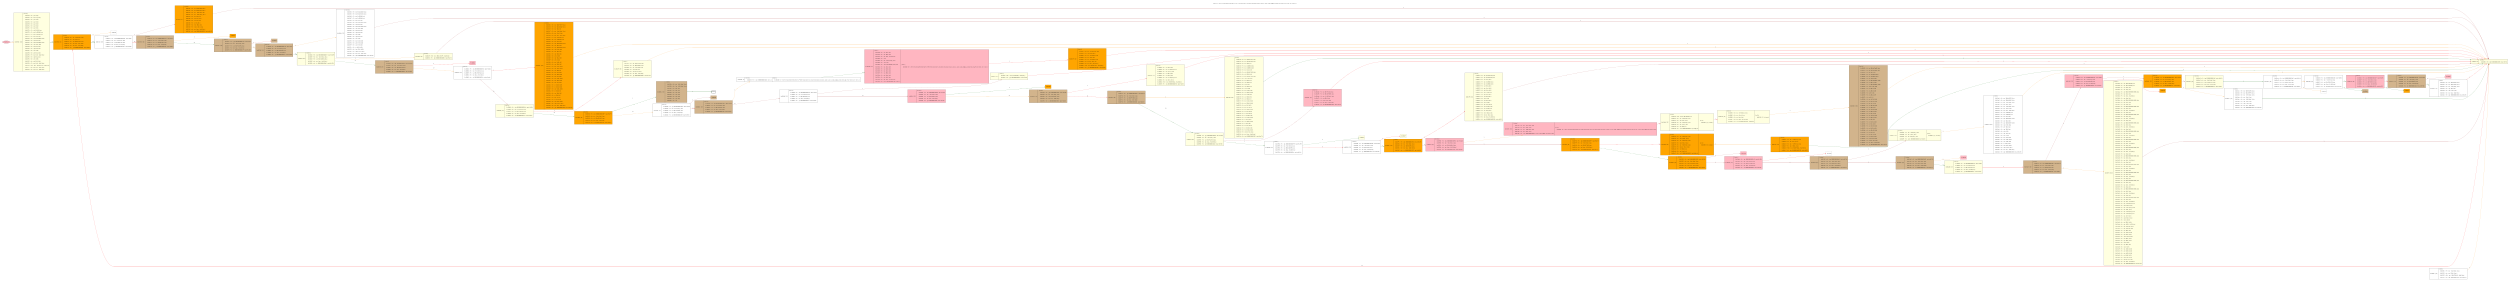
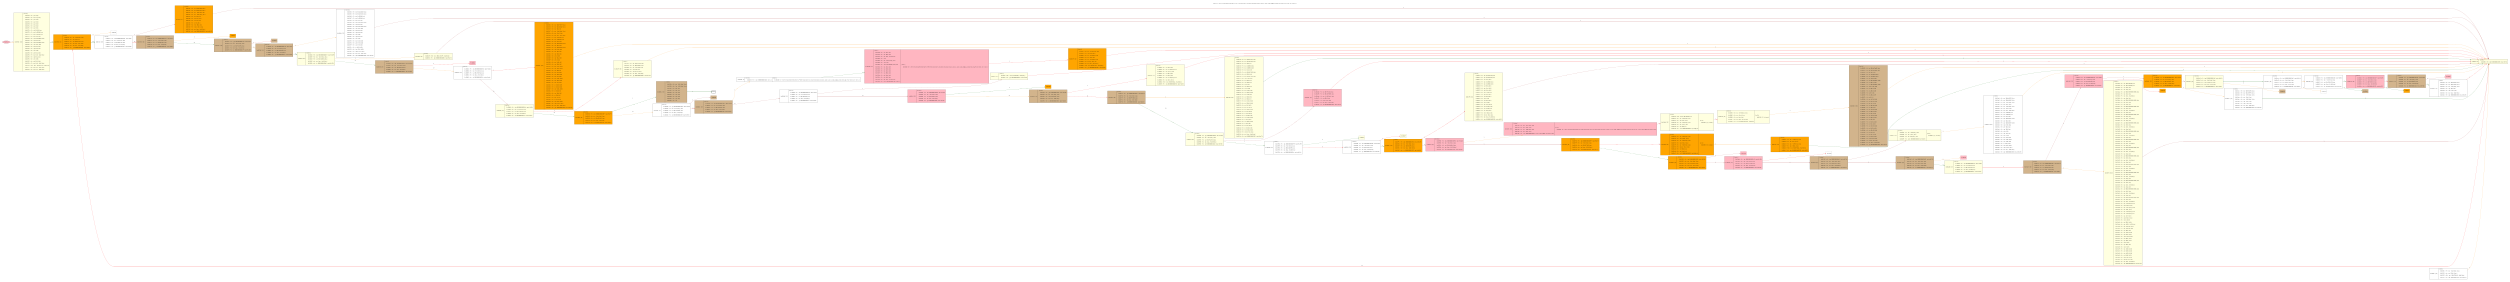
node "0x4024b1": added
